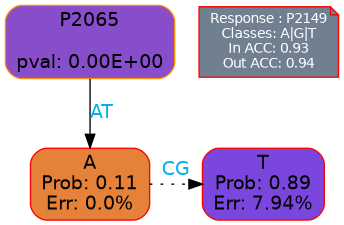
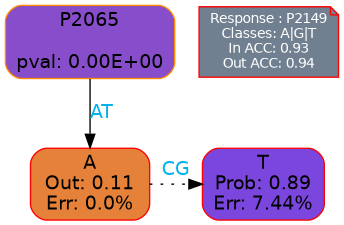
node "A Prob: 0.11 Err: 0.0%": label "A Prob: 0.11 Err: 0.0%" -> "A Out: 0.11 Err: 0.0%"
node "T Prob: 0.89 Err: 7.94%": label "T Prob: 0.89 Err: 7.94%" -> "T Prob: 0.89 Err: 7.44%"
